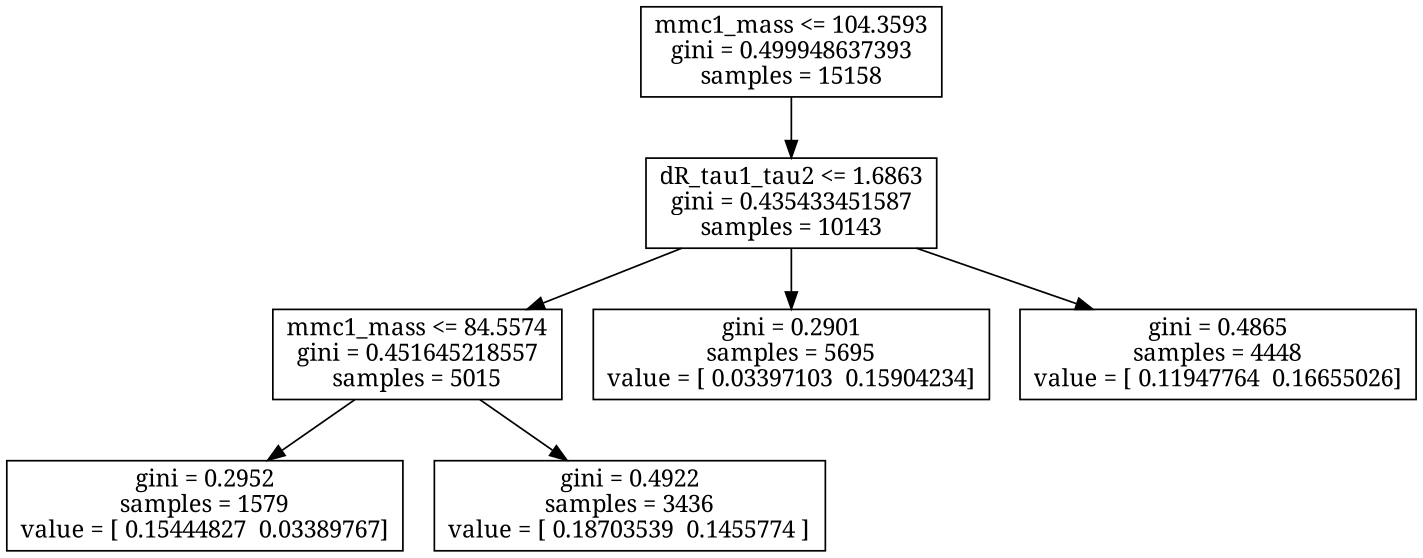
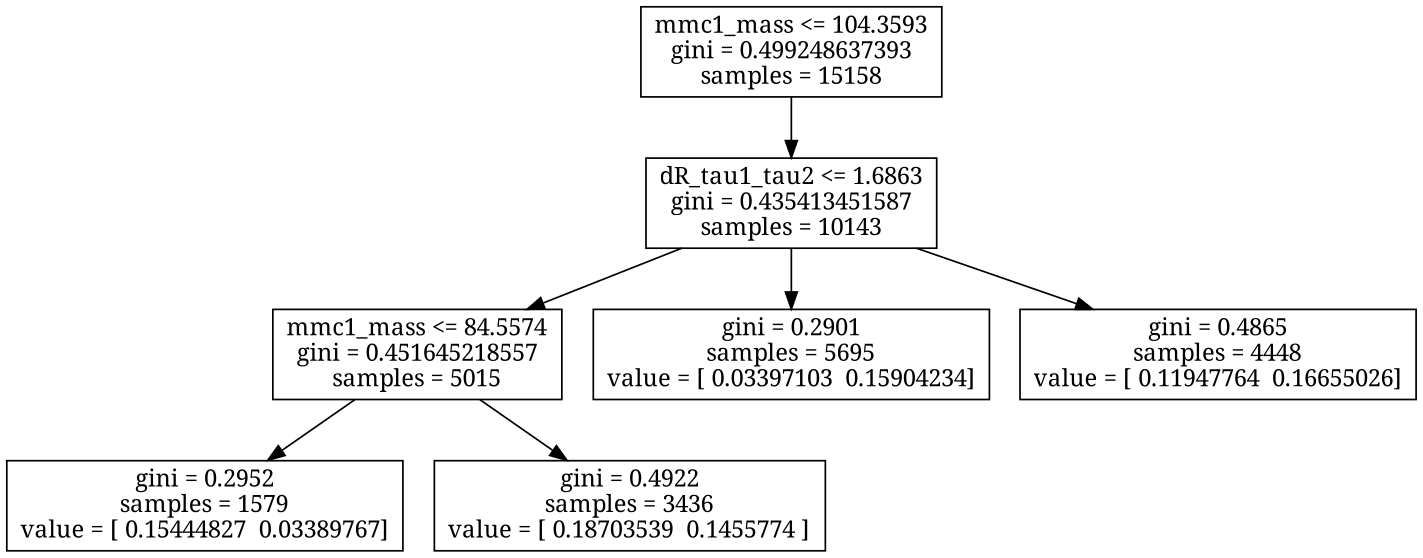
node "mmc1_mass <= 104.3593 gini = 0.499948637393 samples = 15158": label "mmc1_mass <= 104.3593 gini = 0.499948637393 samples = 15158" -> "mmc1_mass <= 104.3593 gini = 0.499248637393 samples = 15158"
node "dR_tau1_tau2 <= 1.6863 gini = 0.435433451587 samples = 10143": label "dR_tau1_tau2 <= 1.6863 gini = 0.435433451587 samples = 10143" -> "dR_tau1_tau2 <= 1.6863 gini = 0.435413451587 samples = 10143"
